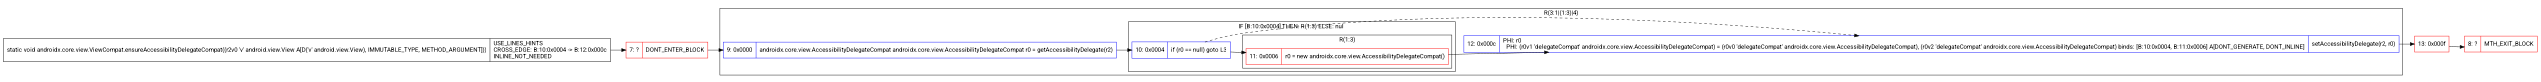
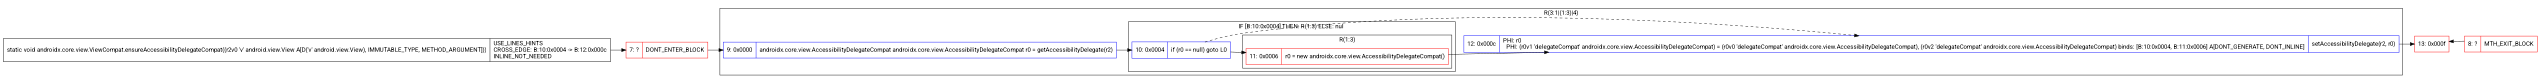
edge "13: 0x000f" -> "8: ?": reversed
node "10: 0x0004": text "if (r0 == null) goto L3" -> "if (r0 == null) goto L0"
